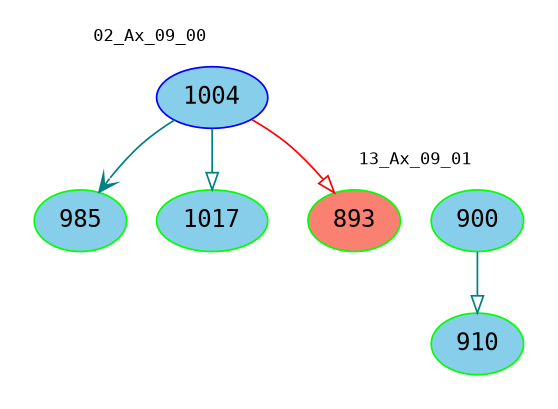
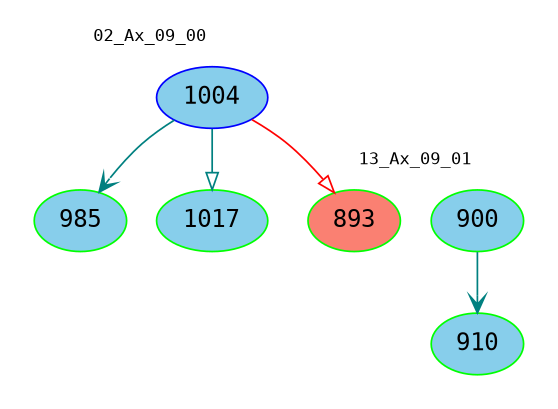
edge "900" -> "910": arrowhead onormal -> vee
